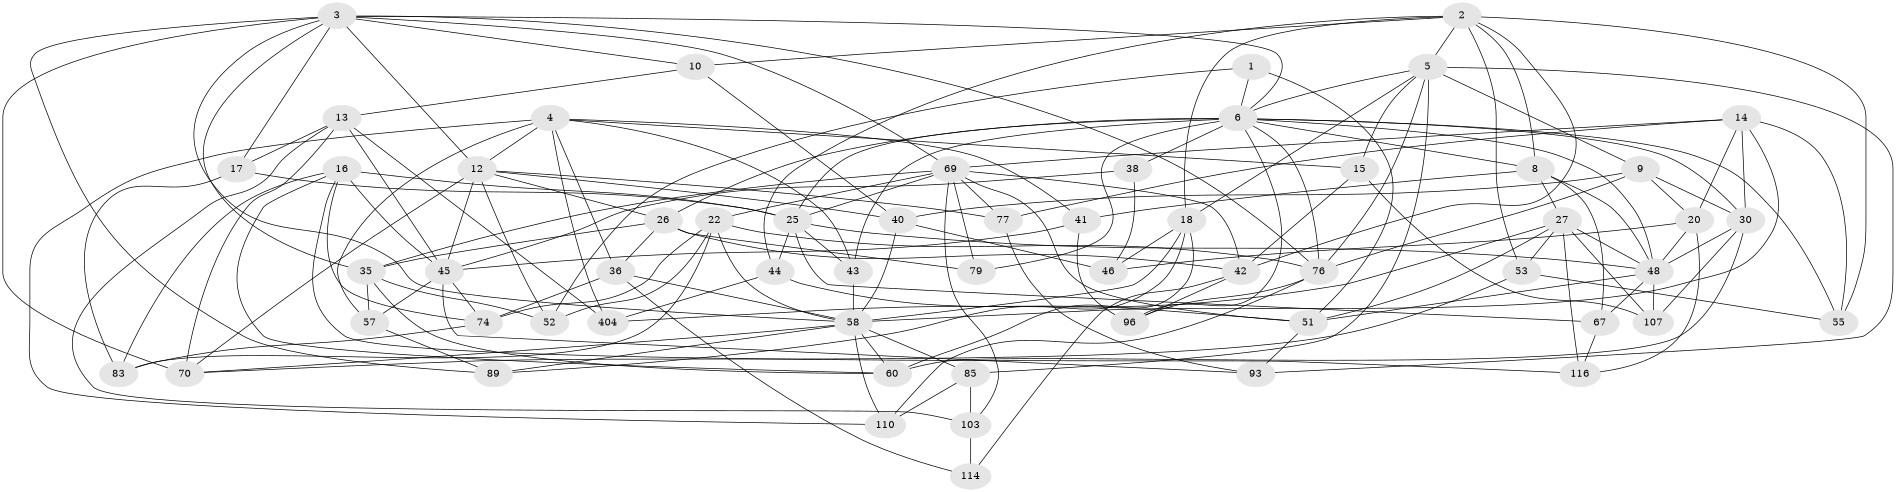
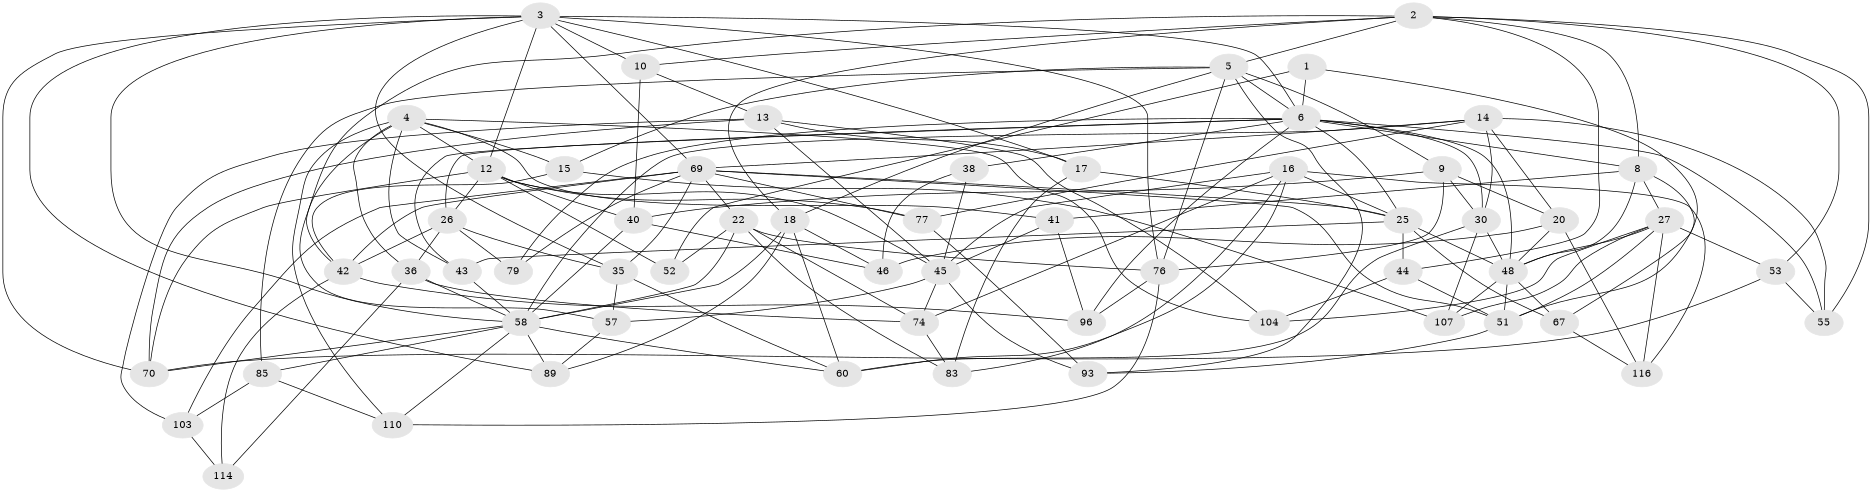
edge "6" -- "76": removed
edge "35" -- "52": removed
node "404": label "404" -> "104"
